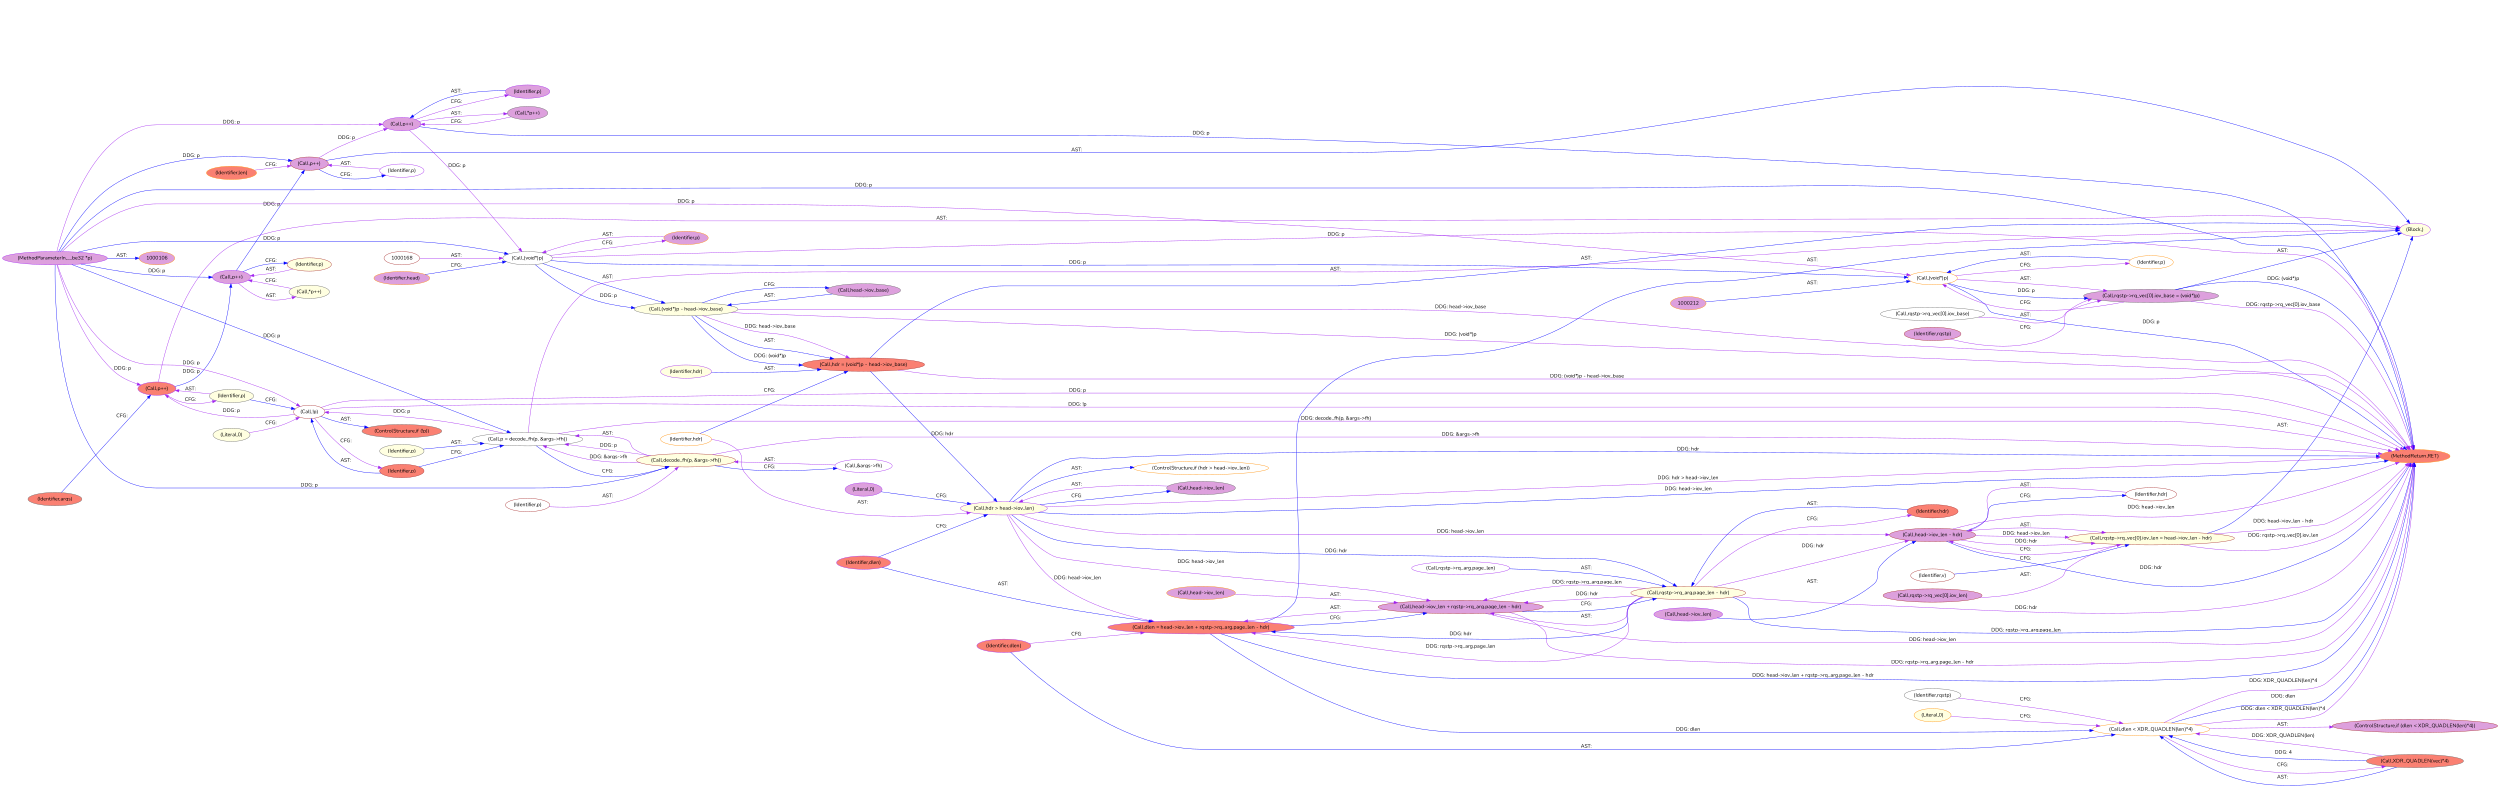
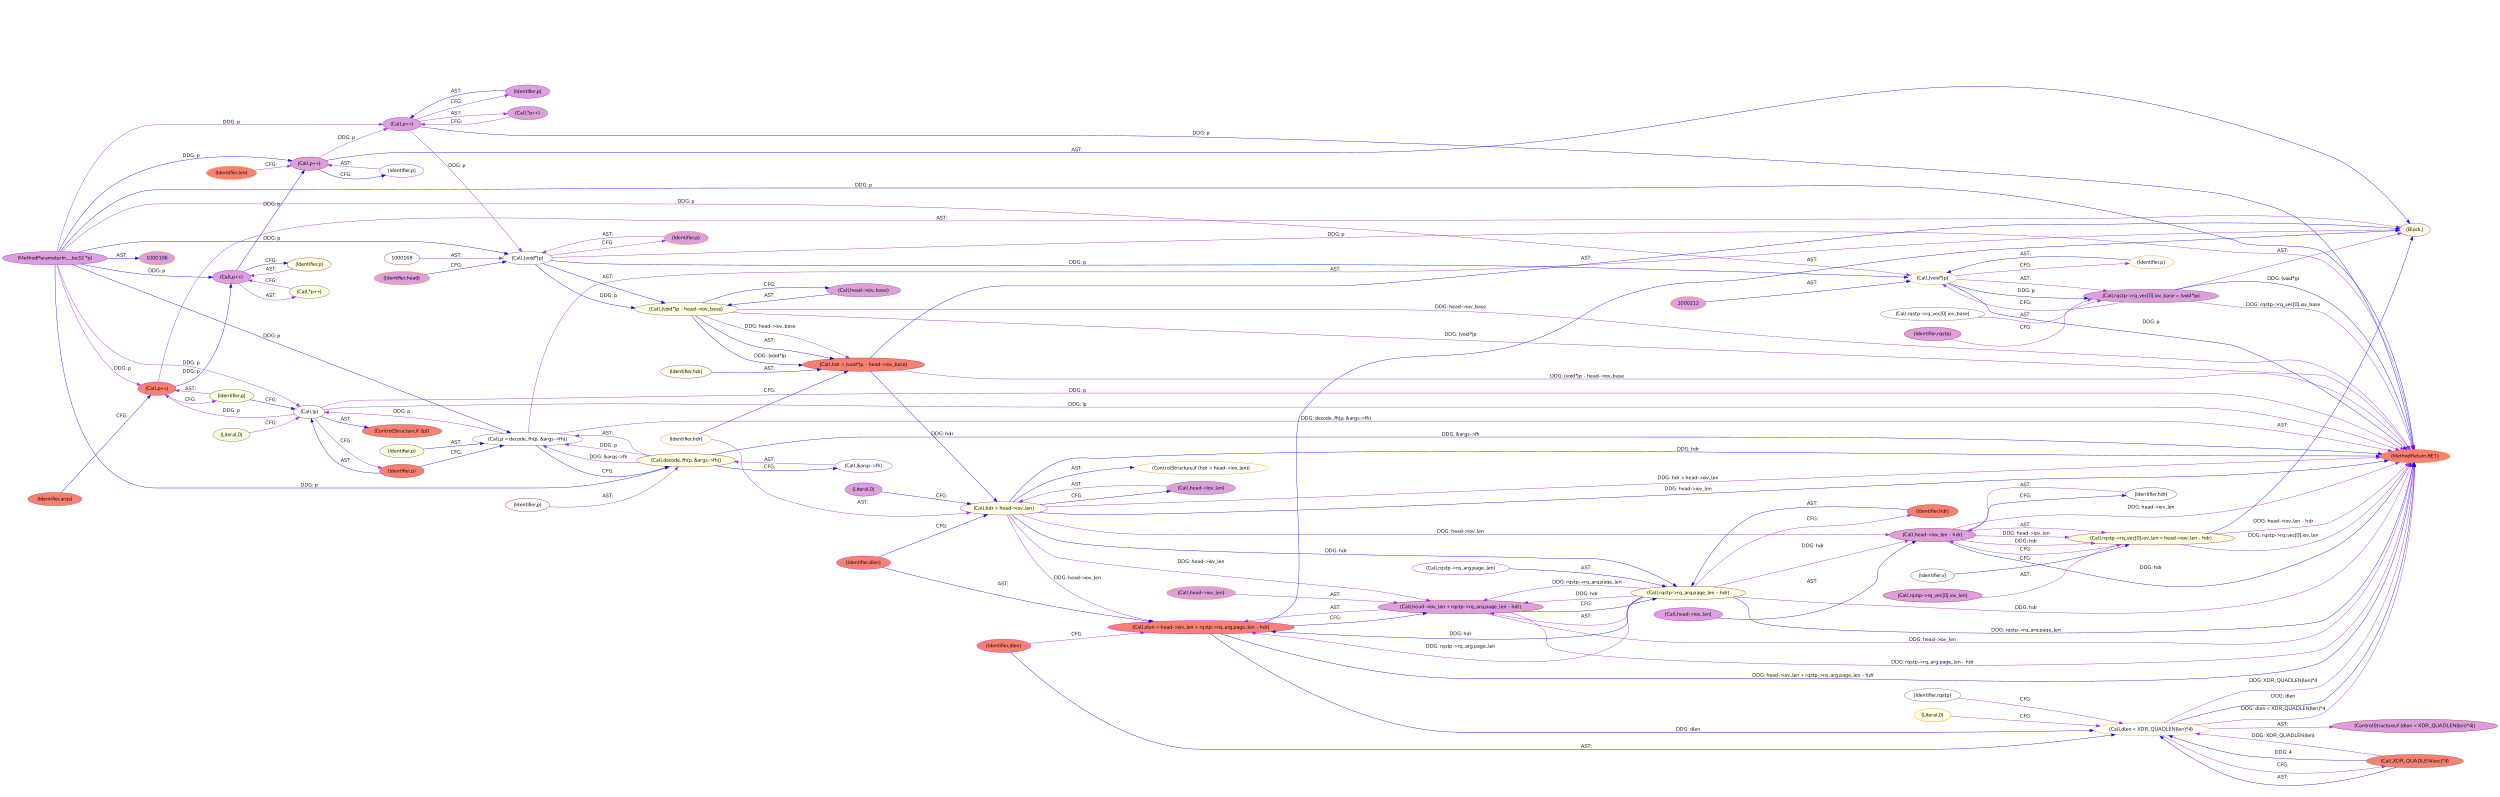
edge "(Call,rqstp->rq_vec[0].iov_base = (void*)p)" -> "(Block,)": color blue -> purple
edge "(Call,decode_fh(p, &args->fh))" -> "(MethodReturn,RET)": color purple -> blue
